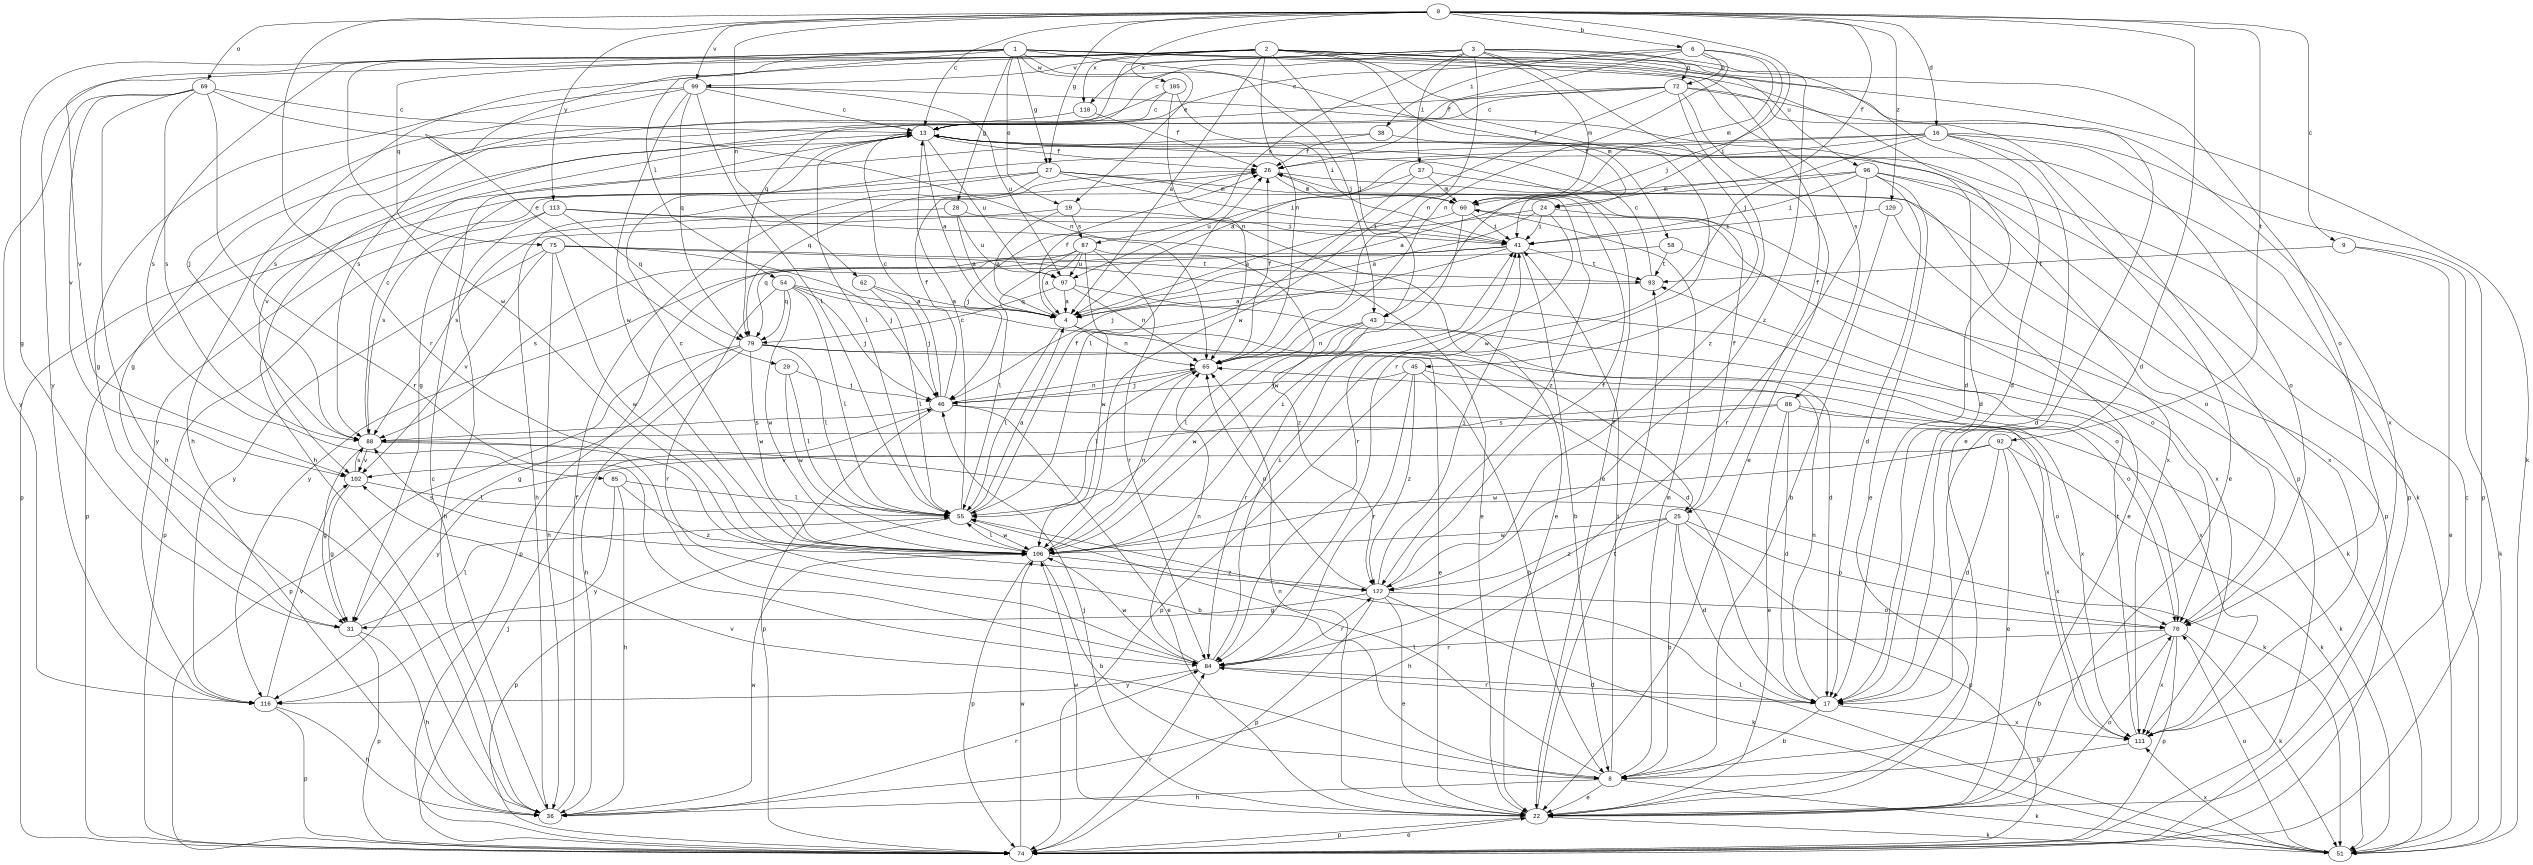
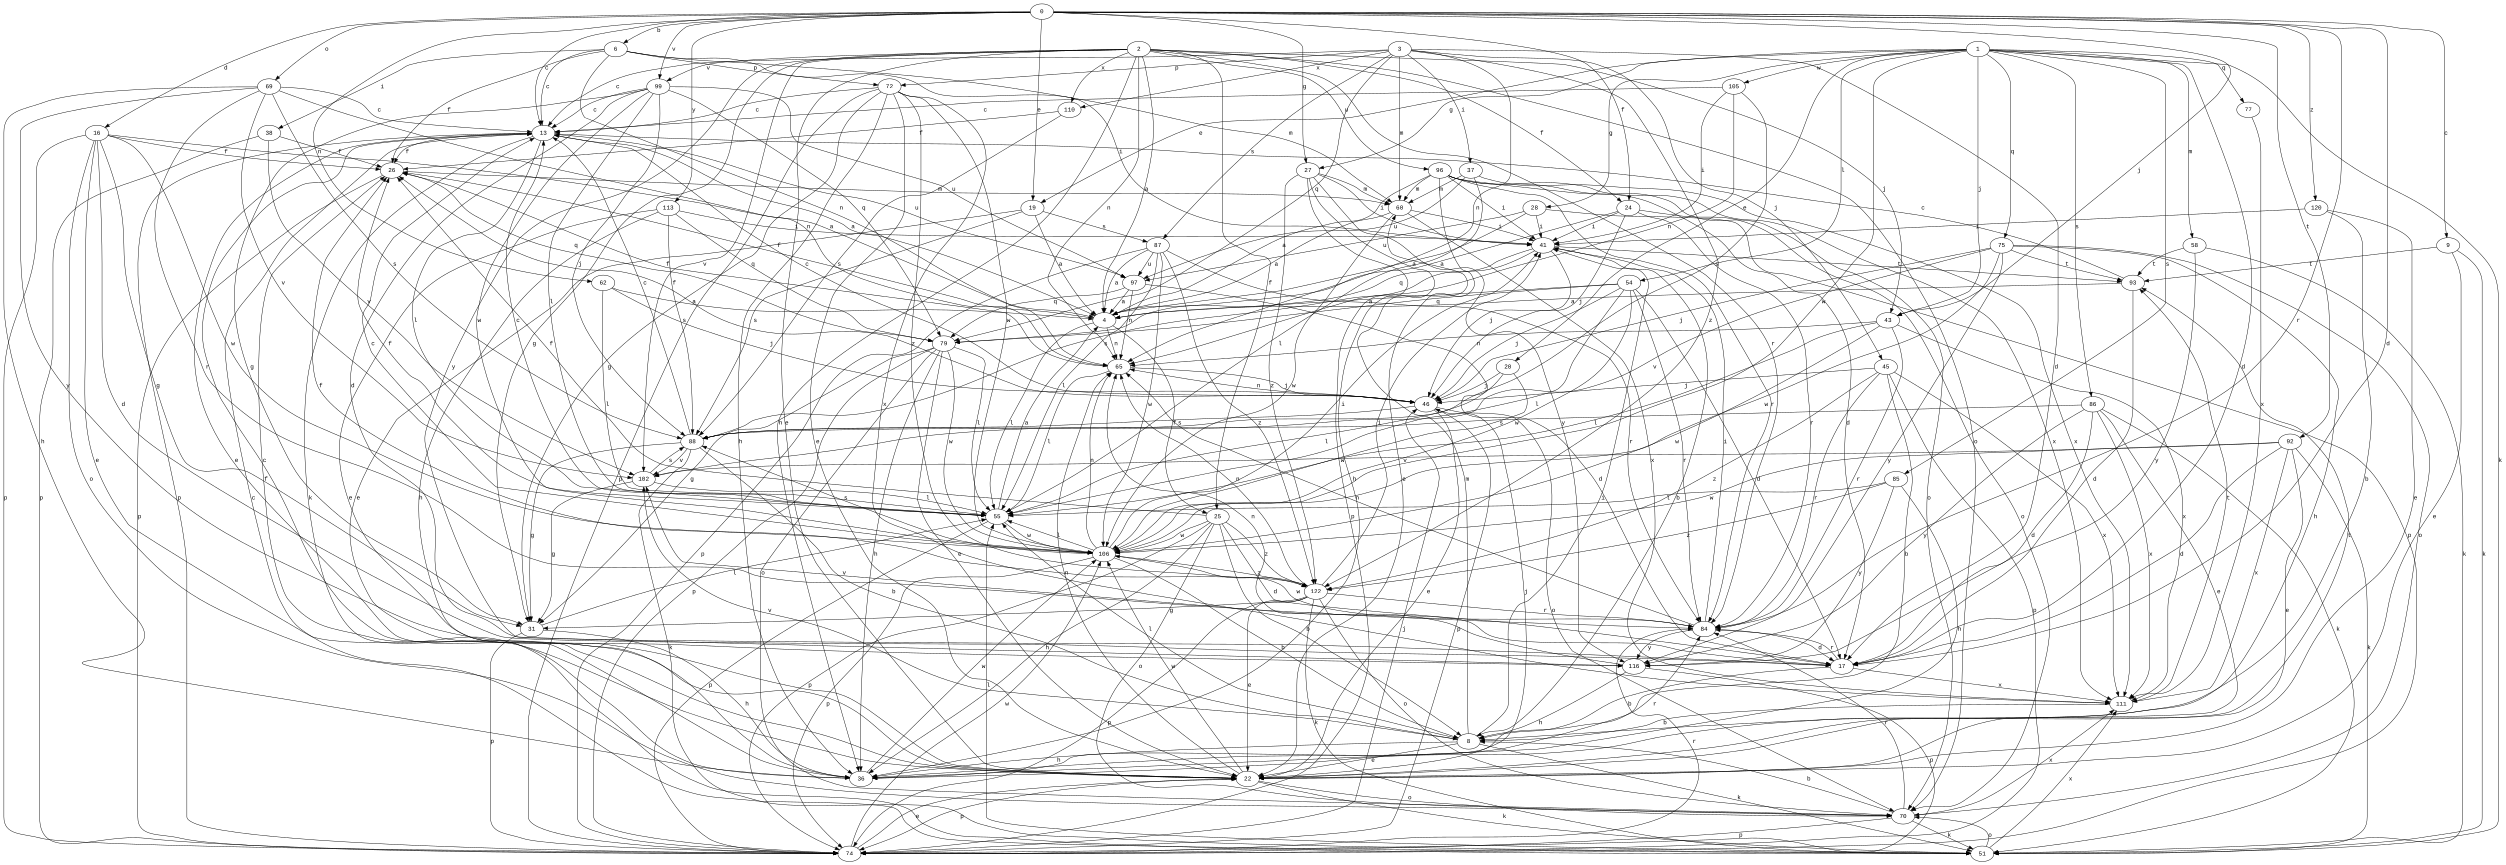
node "77": added
edge "93" -> "17": added, label "d"
edge "84" -> "122": reversed
